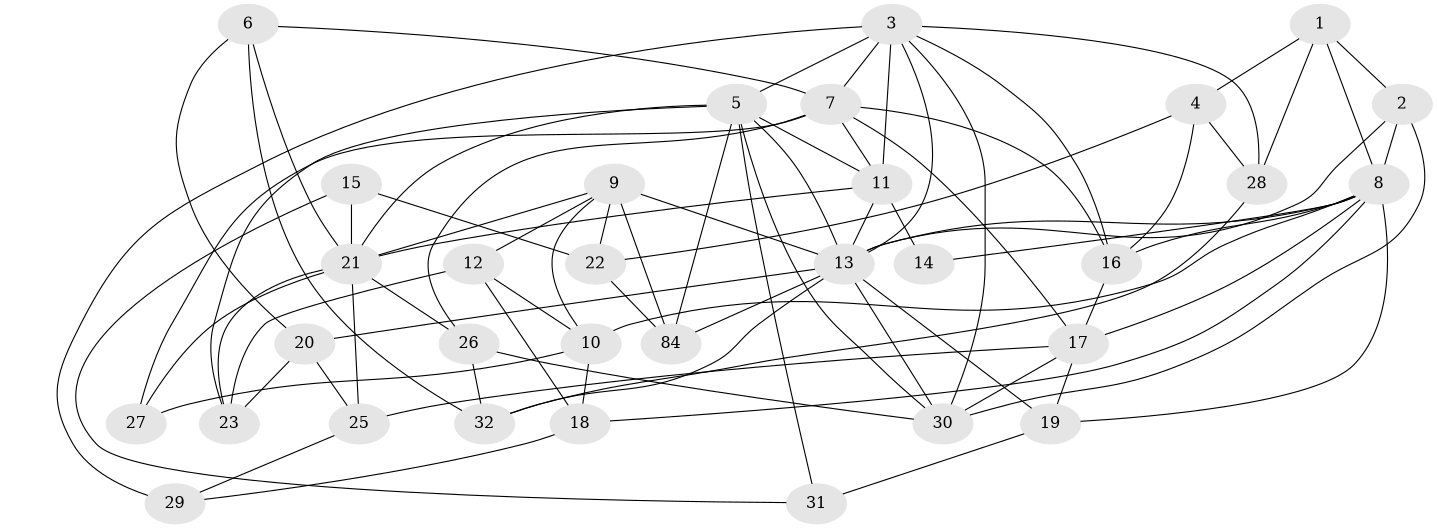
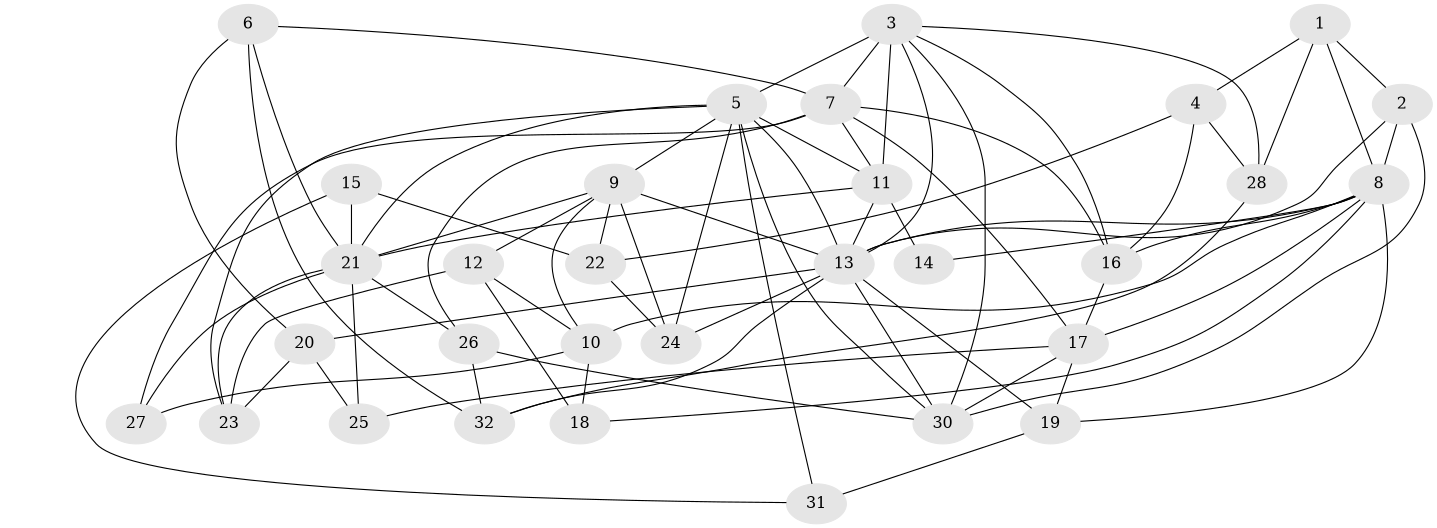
edge "5" -- "9": added
node "84": label "84" -> "24"
node "29": removed
